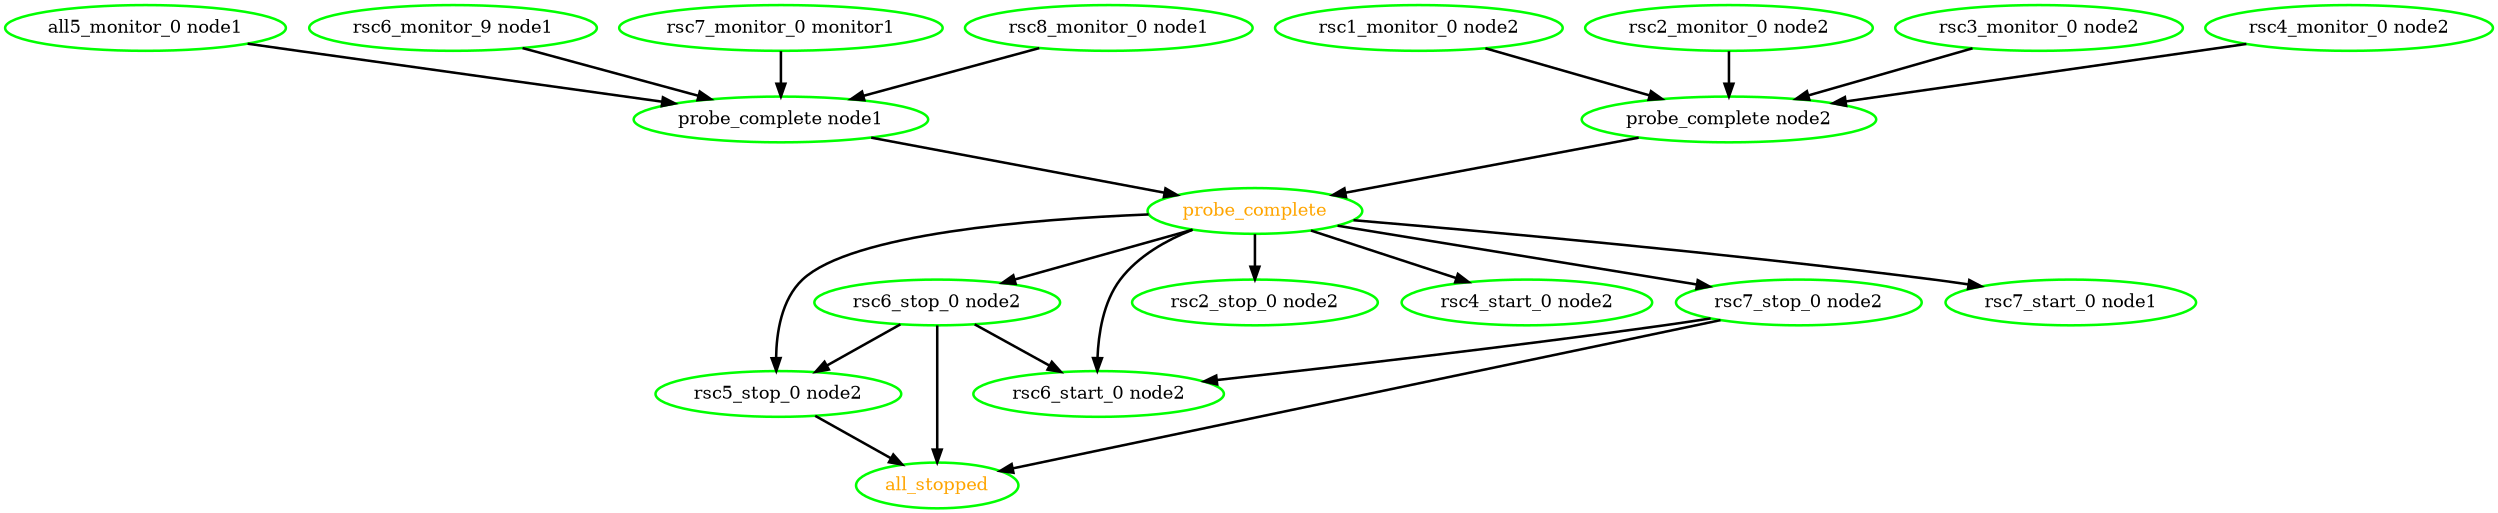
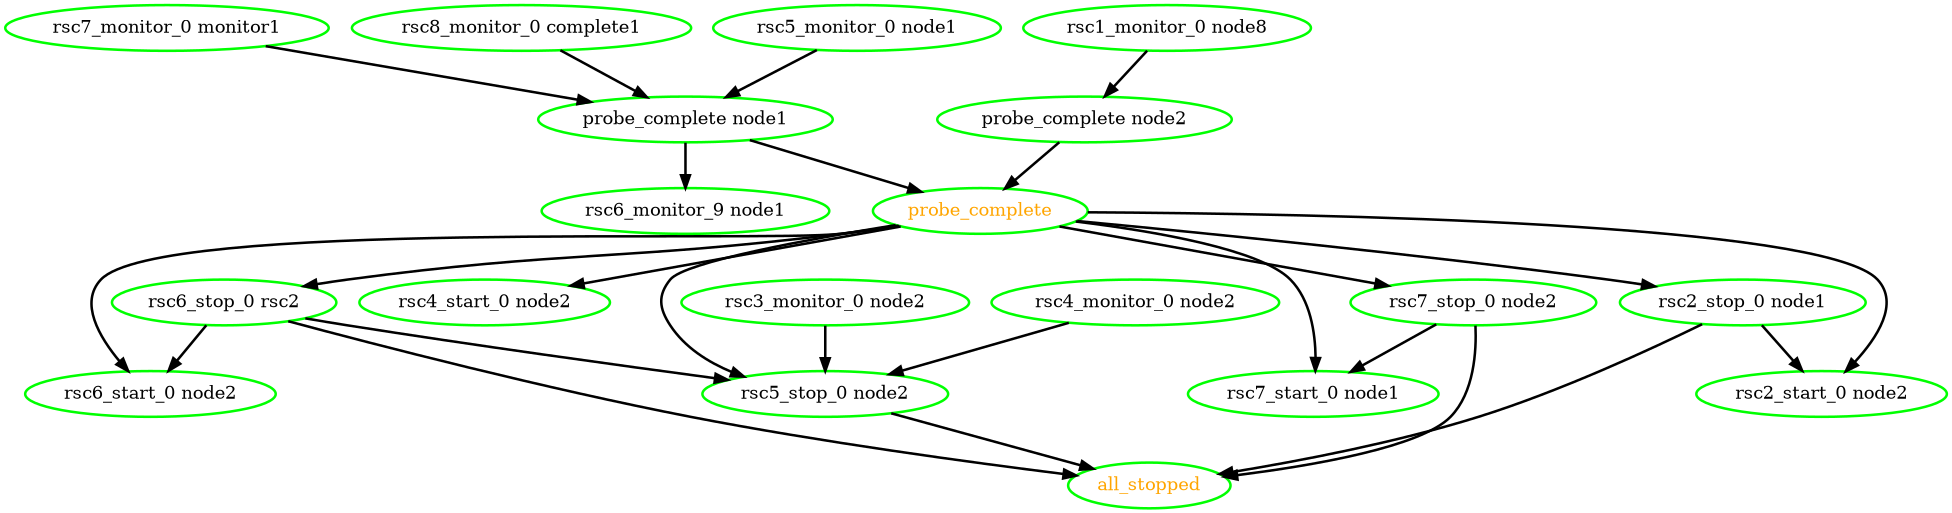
node "all5_monitor_0 node1": label "all5_monitor_0 node1" -> "rsc5_monitor_0 node1"
node "rsc8_monitor_0 node1": label "rsc8_monitor_0 node1" -> "rsc8_monitor_0 complete1"
node "rsc1_monitor_0 node2": label "rsc1_monitor_0 node2" -> "rsc1_monitor_0 node8"
node "rsc2_monitor_0 node2": removed
edge "rsc6_monitor_9 node1" -> "probe_complete node1": reversed
edge "rsc3_monitor_0 node2" -> "probe_complete node2": now "rsc3_monitor_0 node2" -> "rsc5_stop_0 node2"
edge "rsc4_monitor_0 node2" -> "probe_complete node2": now "rsc4_monitor_0 node2" -> "rsc5_stop_0 node2"
node "rsc6_stop_0 node2": label "rsc6_stop_0 node2" -> "rsc6_stop_0 rsc2"
node "rsc2_stop_0 node2": label "rsc2_stop_0 node2" -> "rsc2_start_0 node2"
node "rsc2_stop_0 node1": added
edge "rsc7_stop_0 node2" -> "rsc6_start_0 node2": now "rsc7_stop_0 node2" -> "rsc7_start_0 node1"
